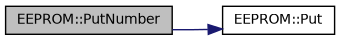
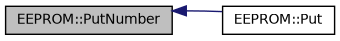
edge "EEPROM::PutNumber" -> "EEPROM::Put": reversed
